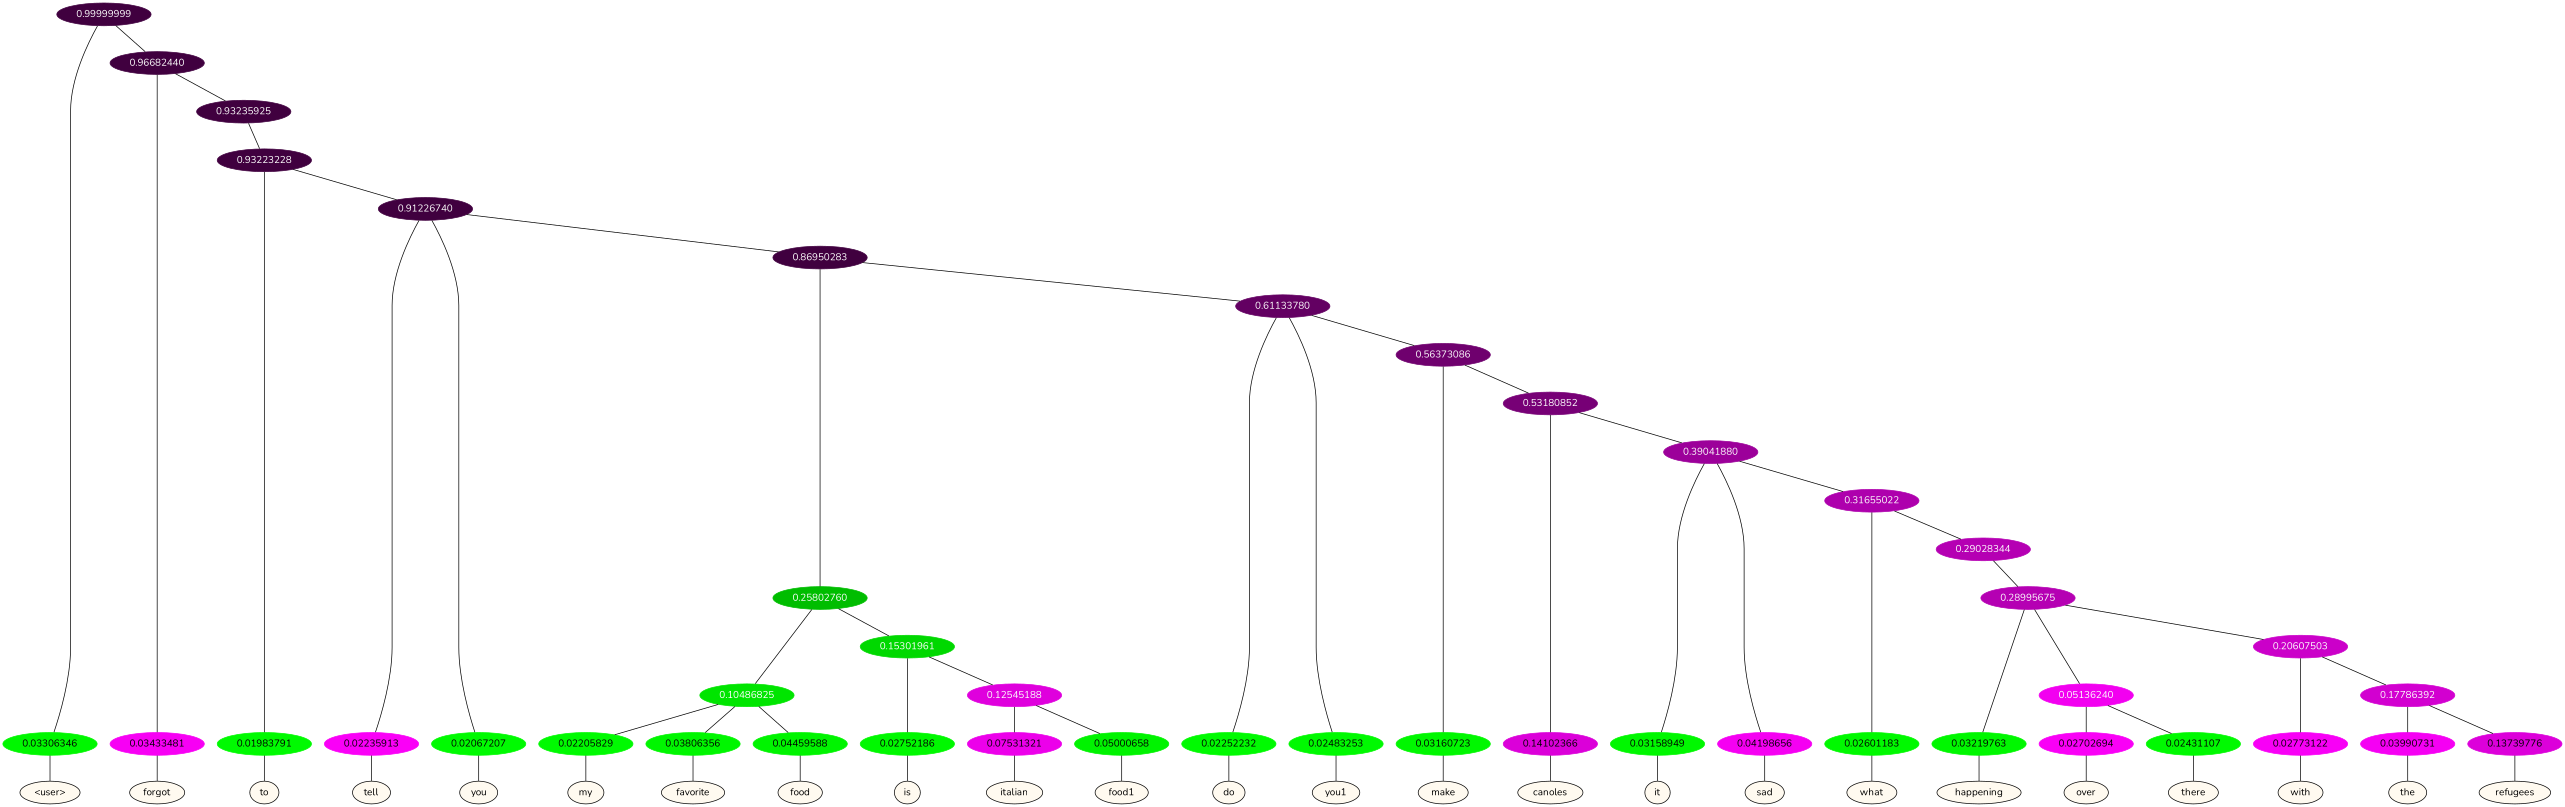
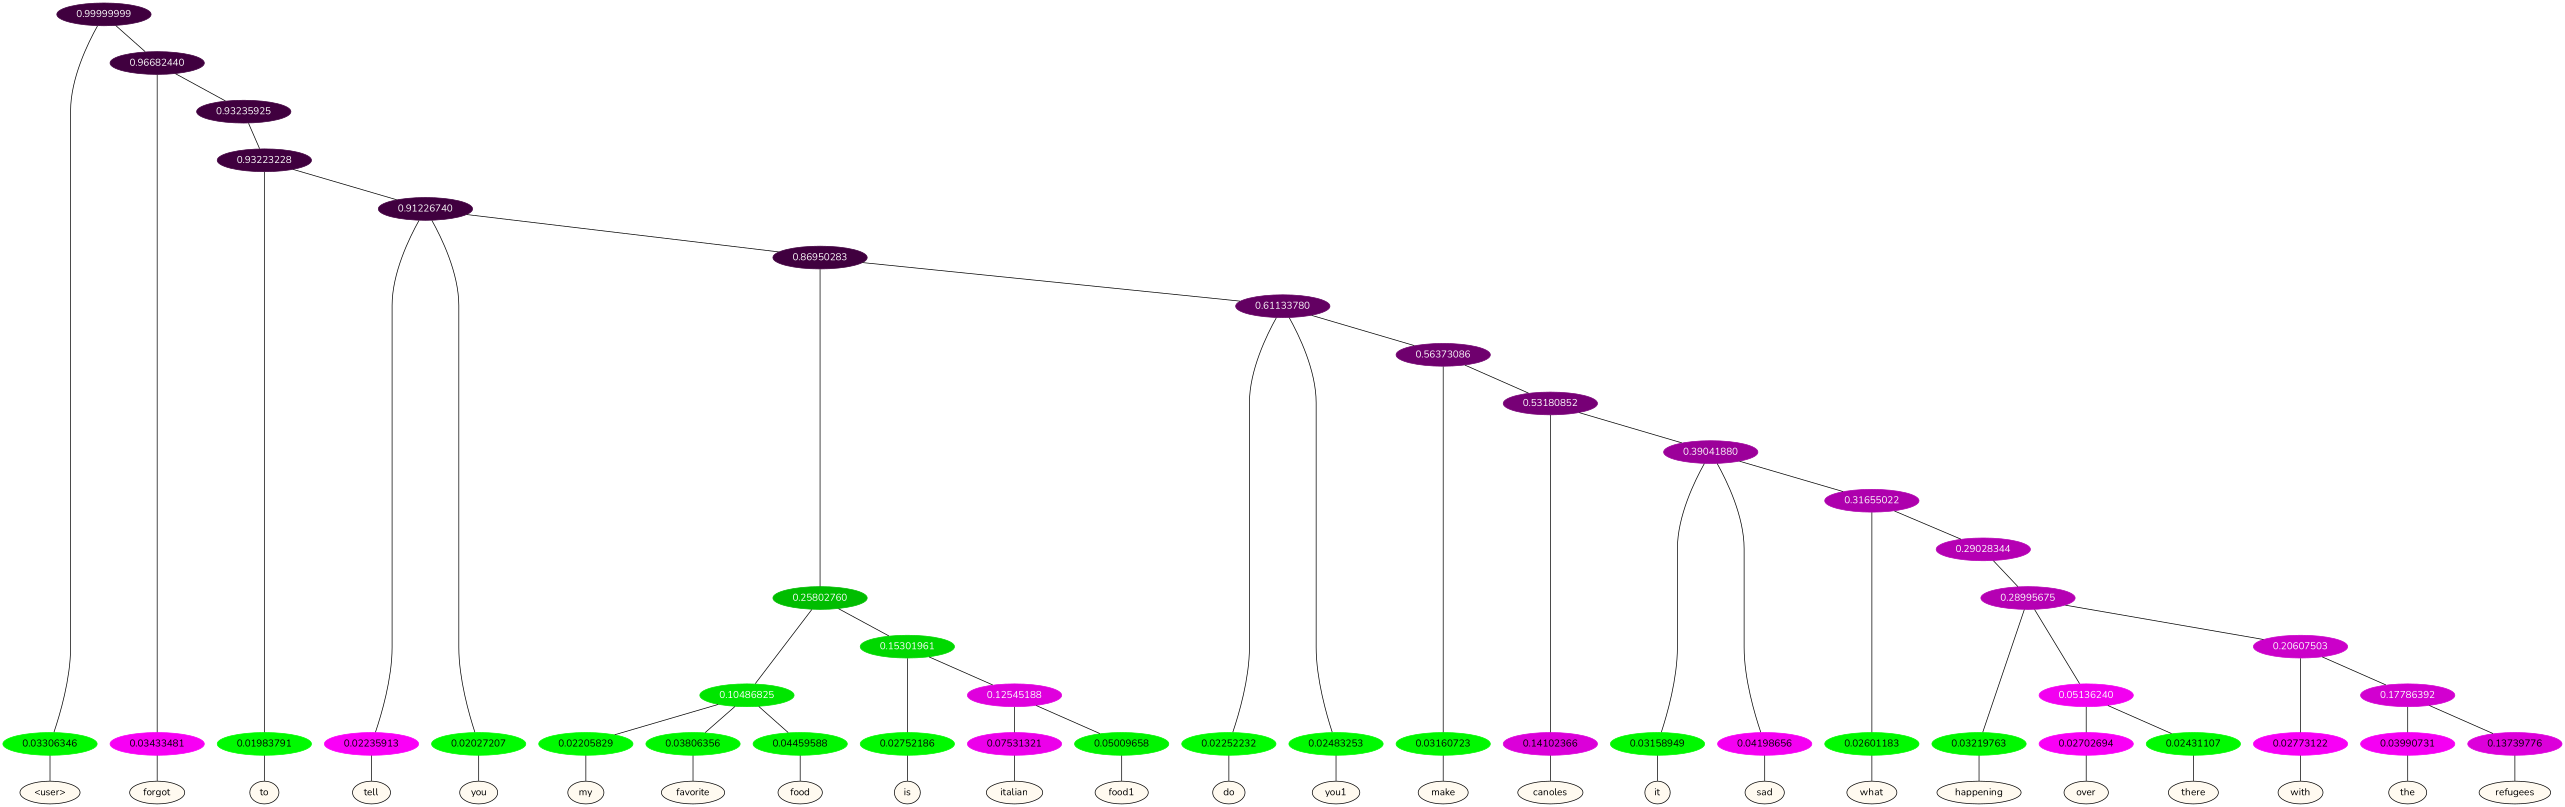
node "0.02067207": label "0.02067207" -> "0.02027207"
node "0.05000658": label "0.05000658" -> "0.05009658"
